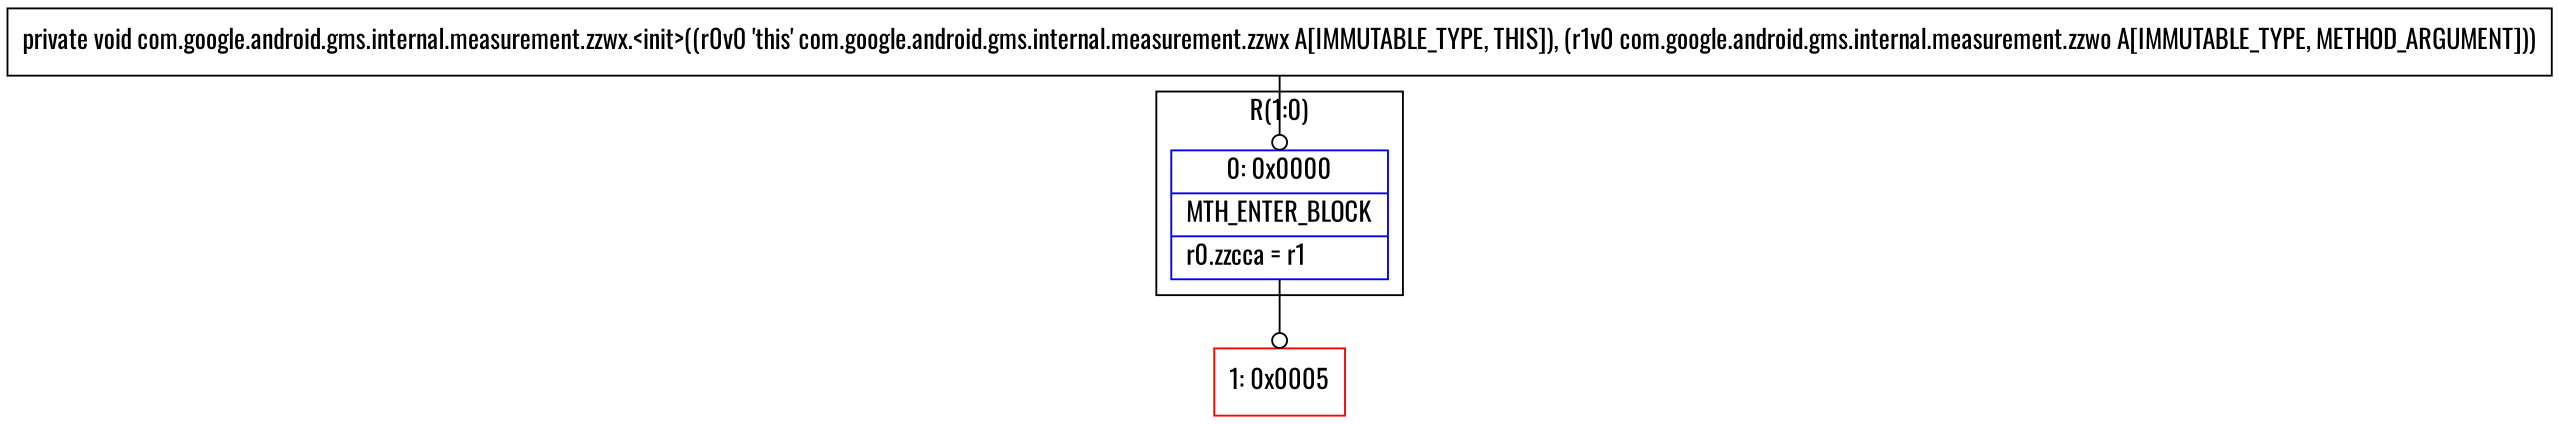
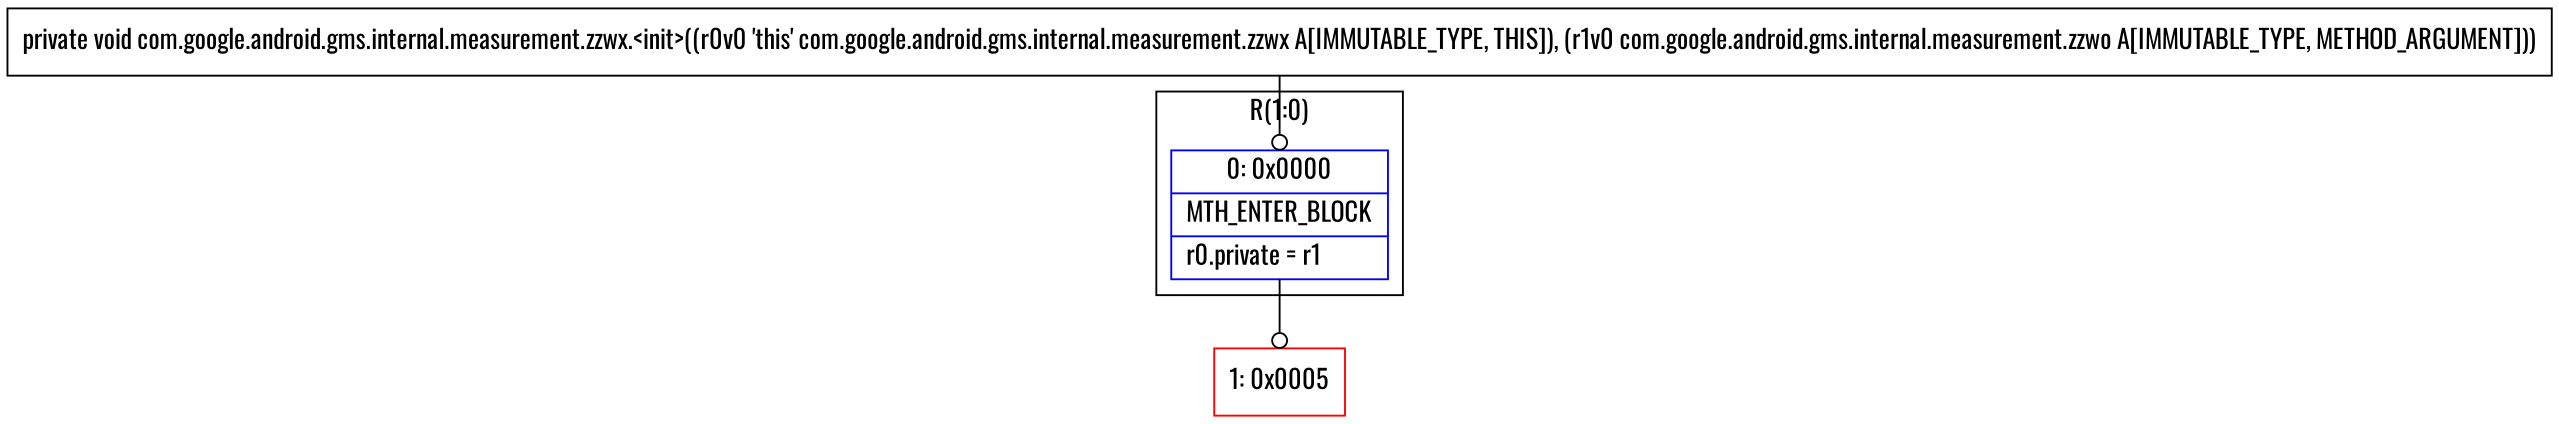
node "0: 0x0000": text "r0.zzcca = r1" -> "r0.private = r1"
